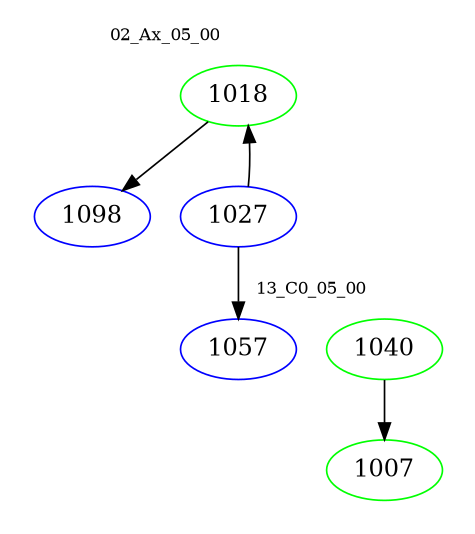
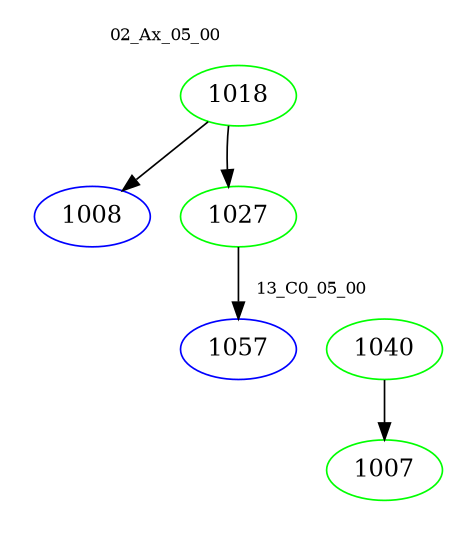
edge "1027" -> "1018": reversed
node "1098": label "1098" -> "1008"
node "1027": color blue -> green
